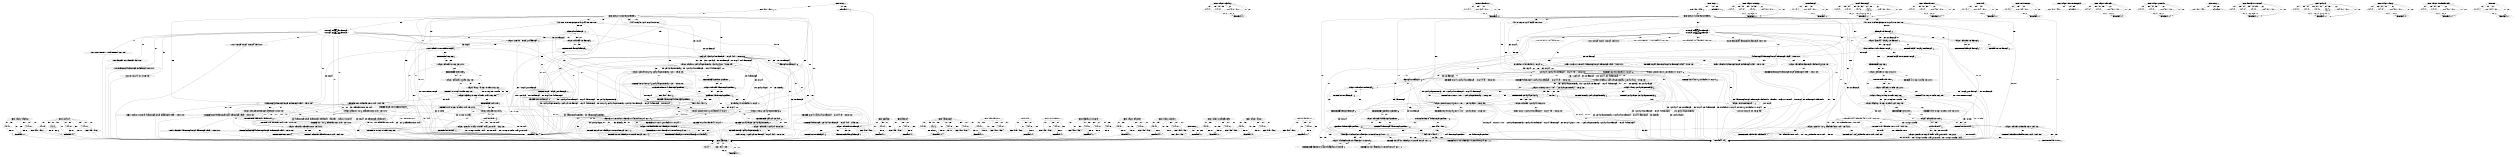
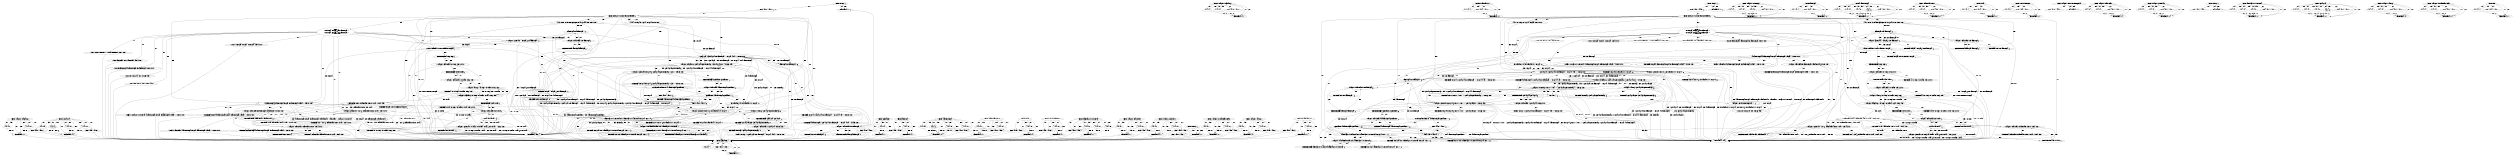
node "<(LOCAL,bool is_null: bool)<SUB>17</SUB>>": added
